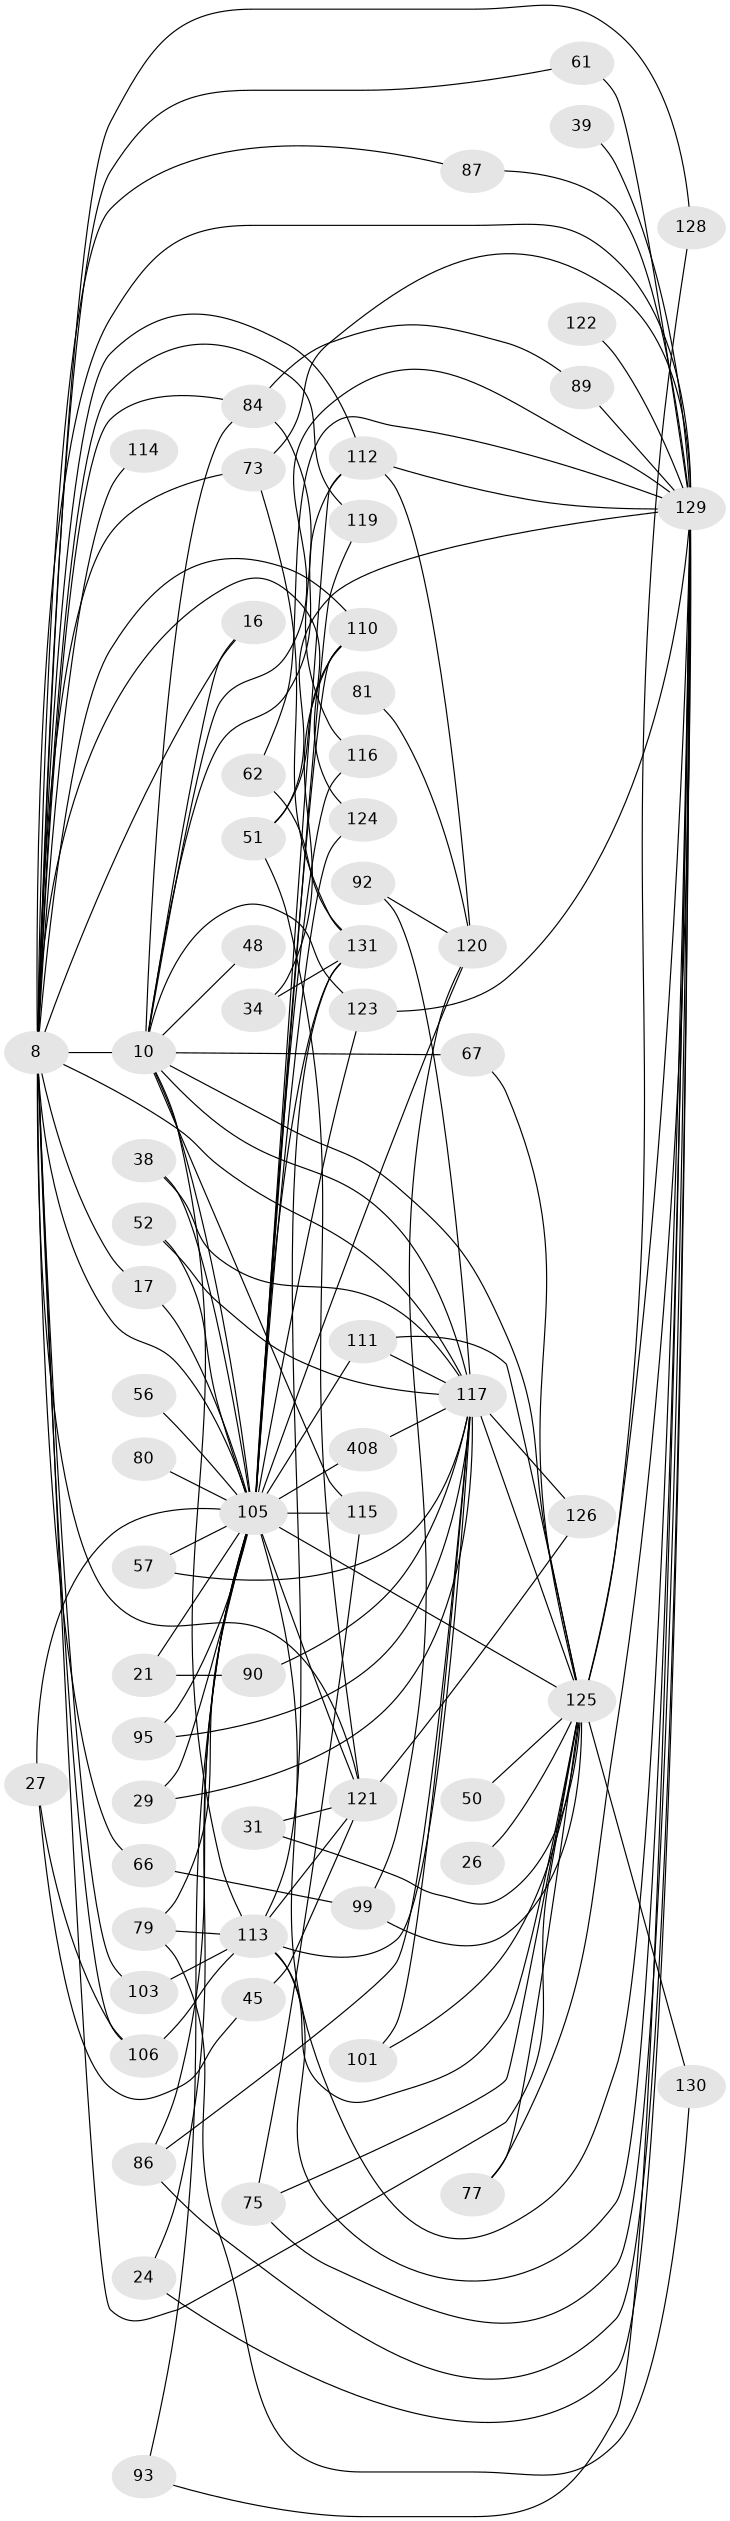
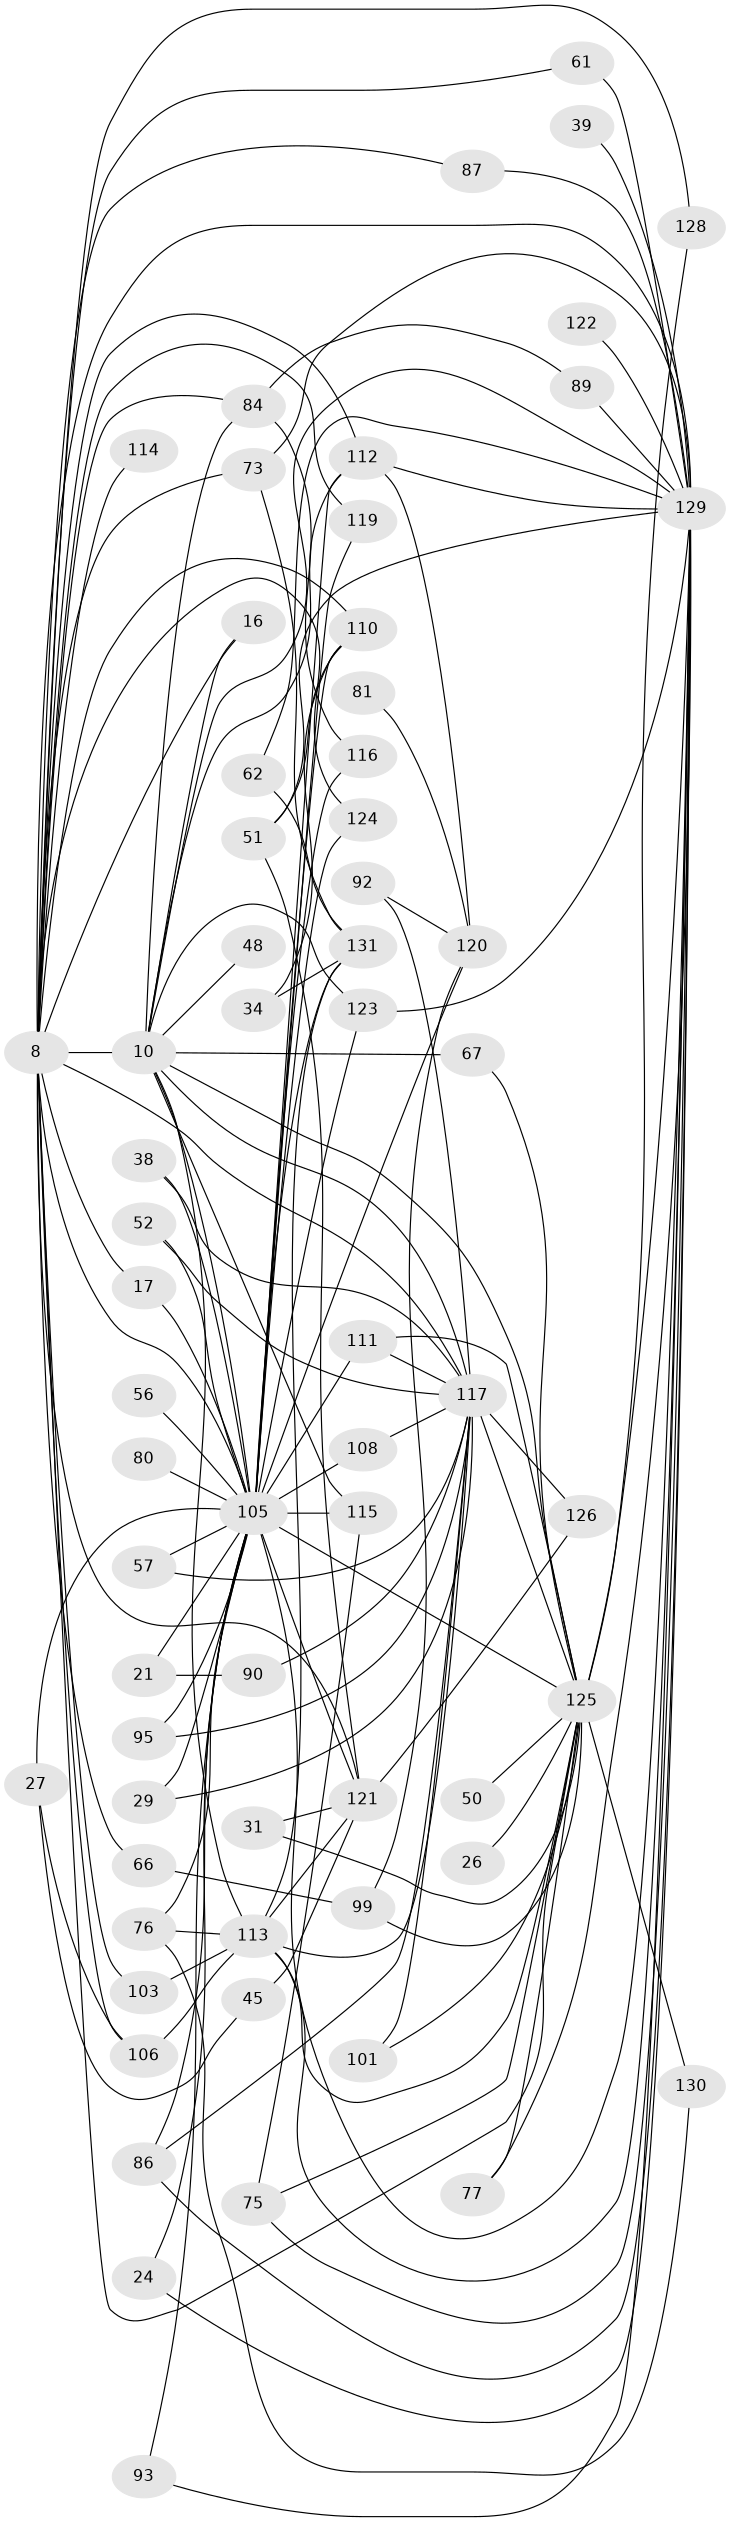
node "408": label "408" -> "108"
node "79": label "79" -> "76"
